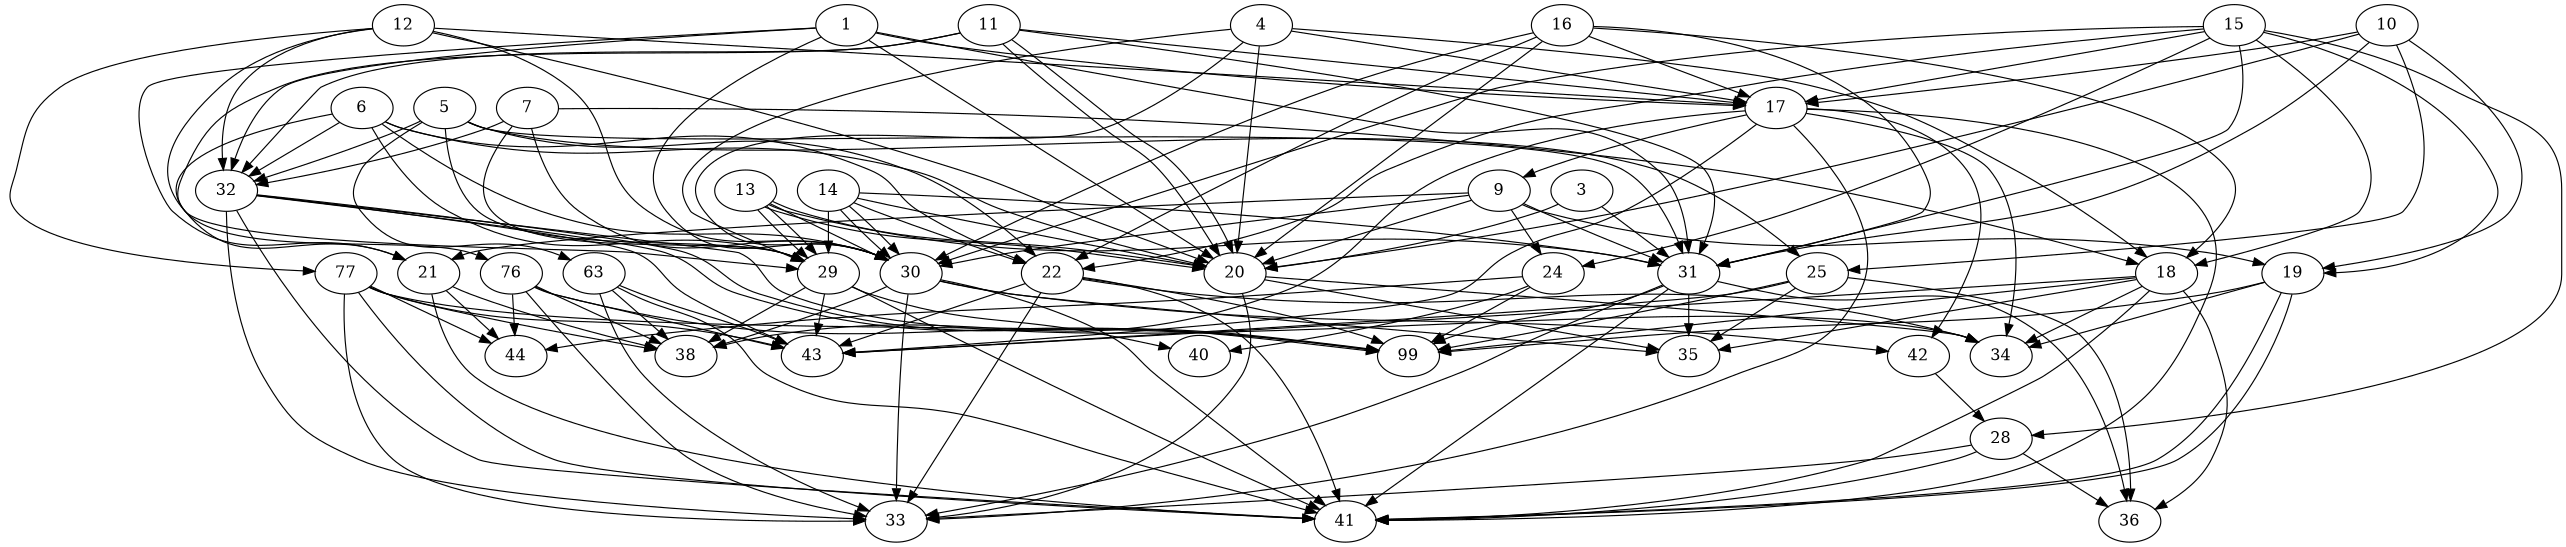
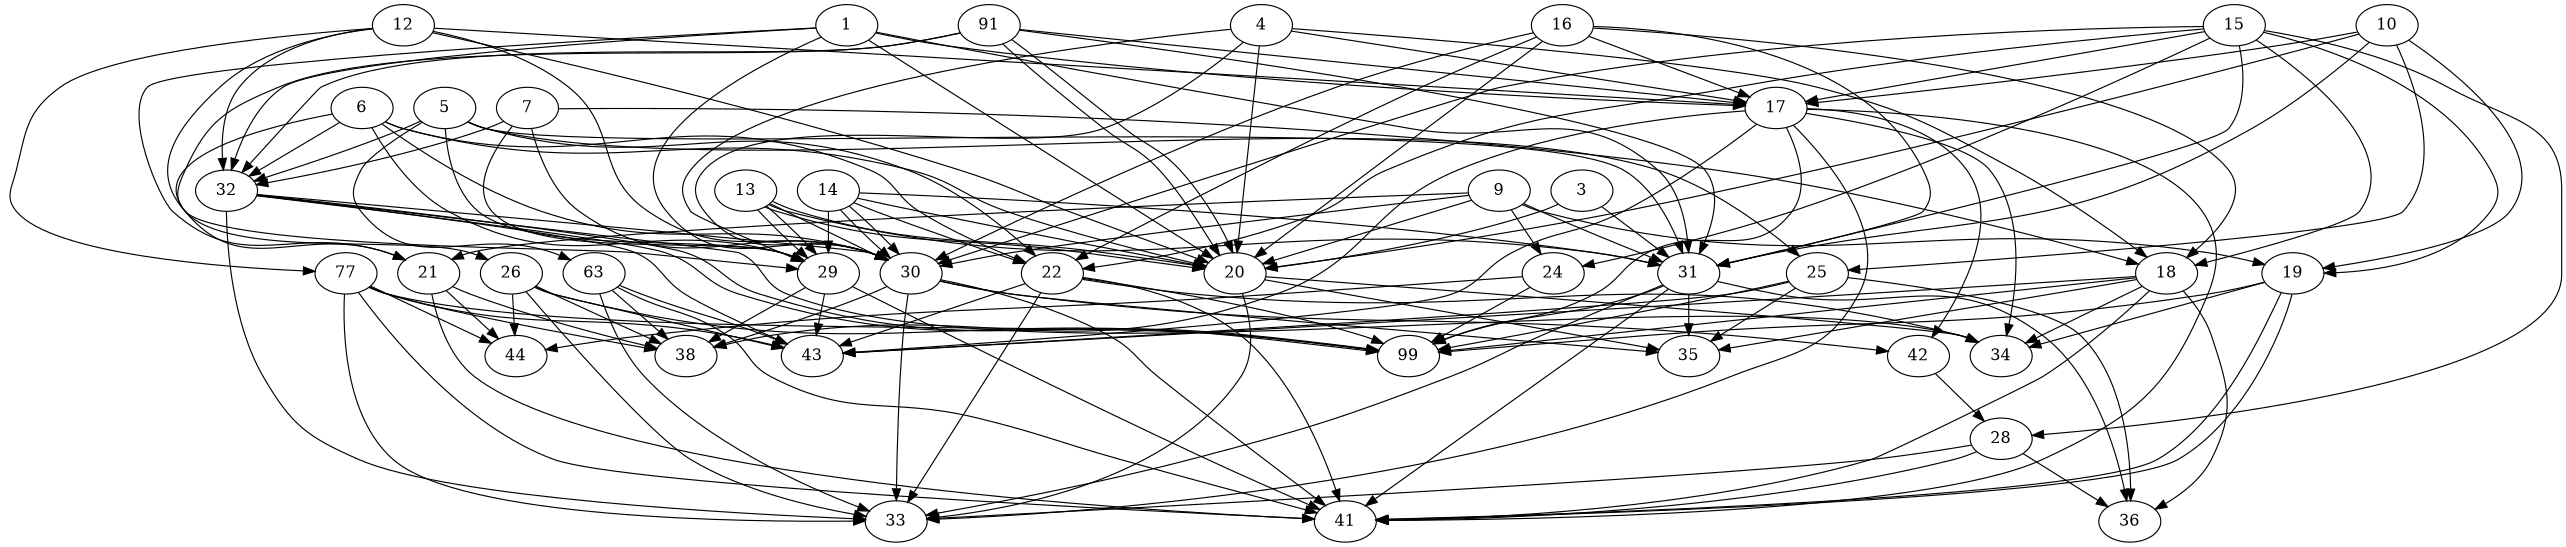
node "11": label "11" -> "91"
edge "17" -> "9": now "17" -> "99"
node "76": label "76" -> "26"
node "40": removed
edge "32" -> "41": now "32" -> "30"
